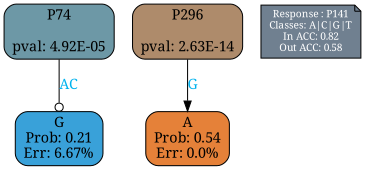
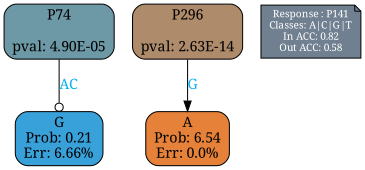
node "P74 pval: 4.92E-05": label "P74 pval: 4.92E-05" -> "P74 pval: 4.90E-05"
node "G Prob: 0.21 Err: 6.67%": label "G Prob: 0.21 Err: 6.67%" -> "G Prob: 0.21 Err: 6.66%"
node "A Prob: 0.54 Err: 0.0%": label "A Prob: 0.54 Err: 0.0%" -> "A Prob: 6.54 Err: 0.0%"
